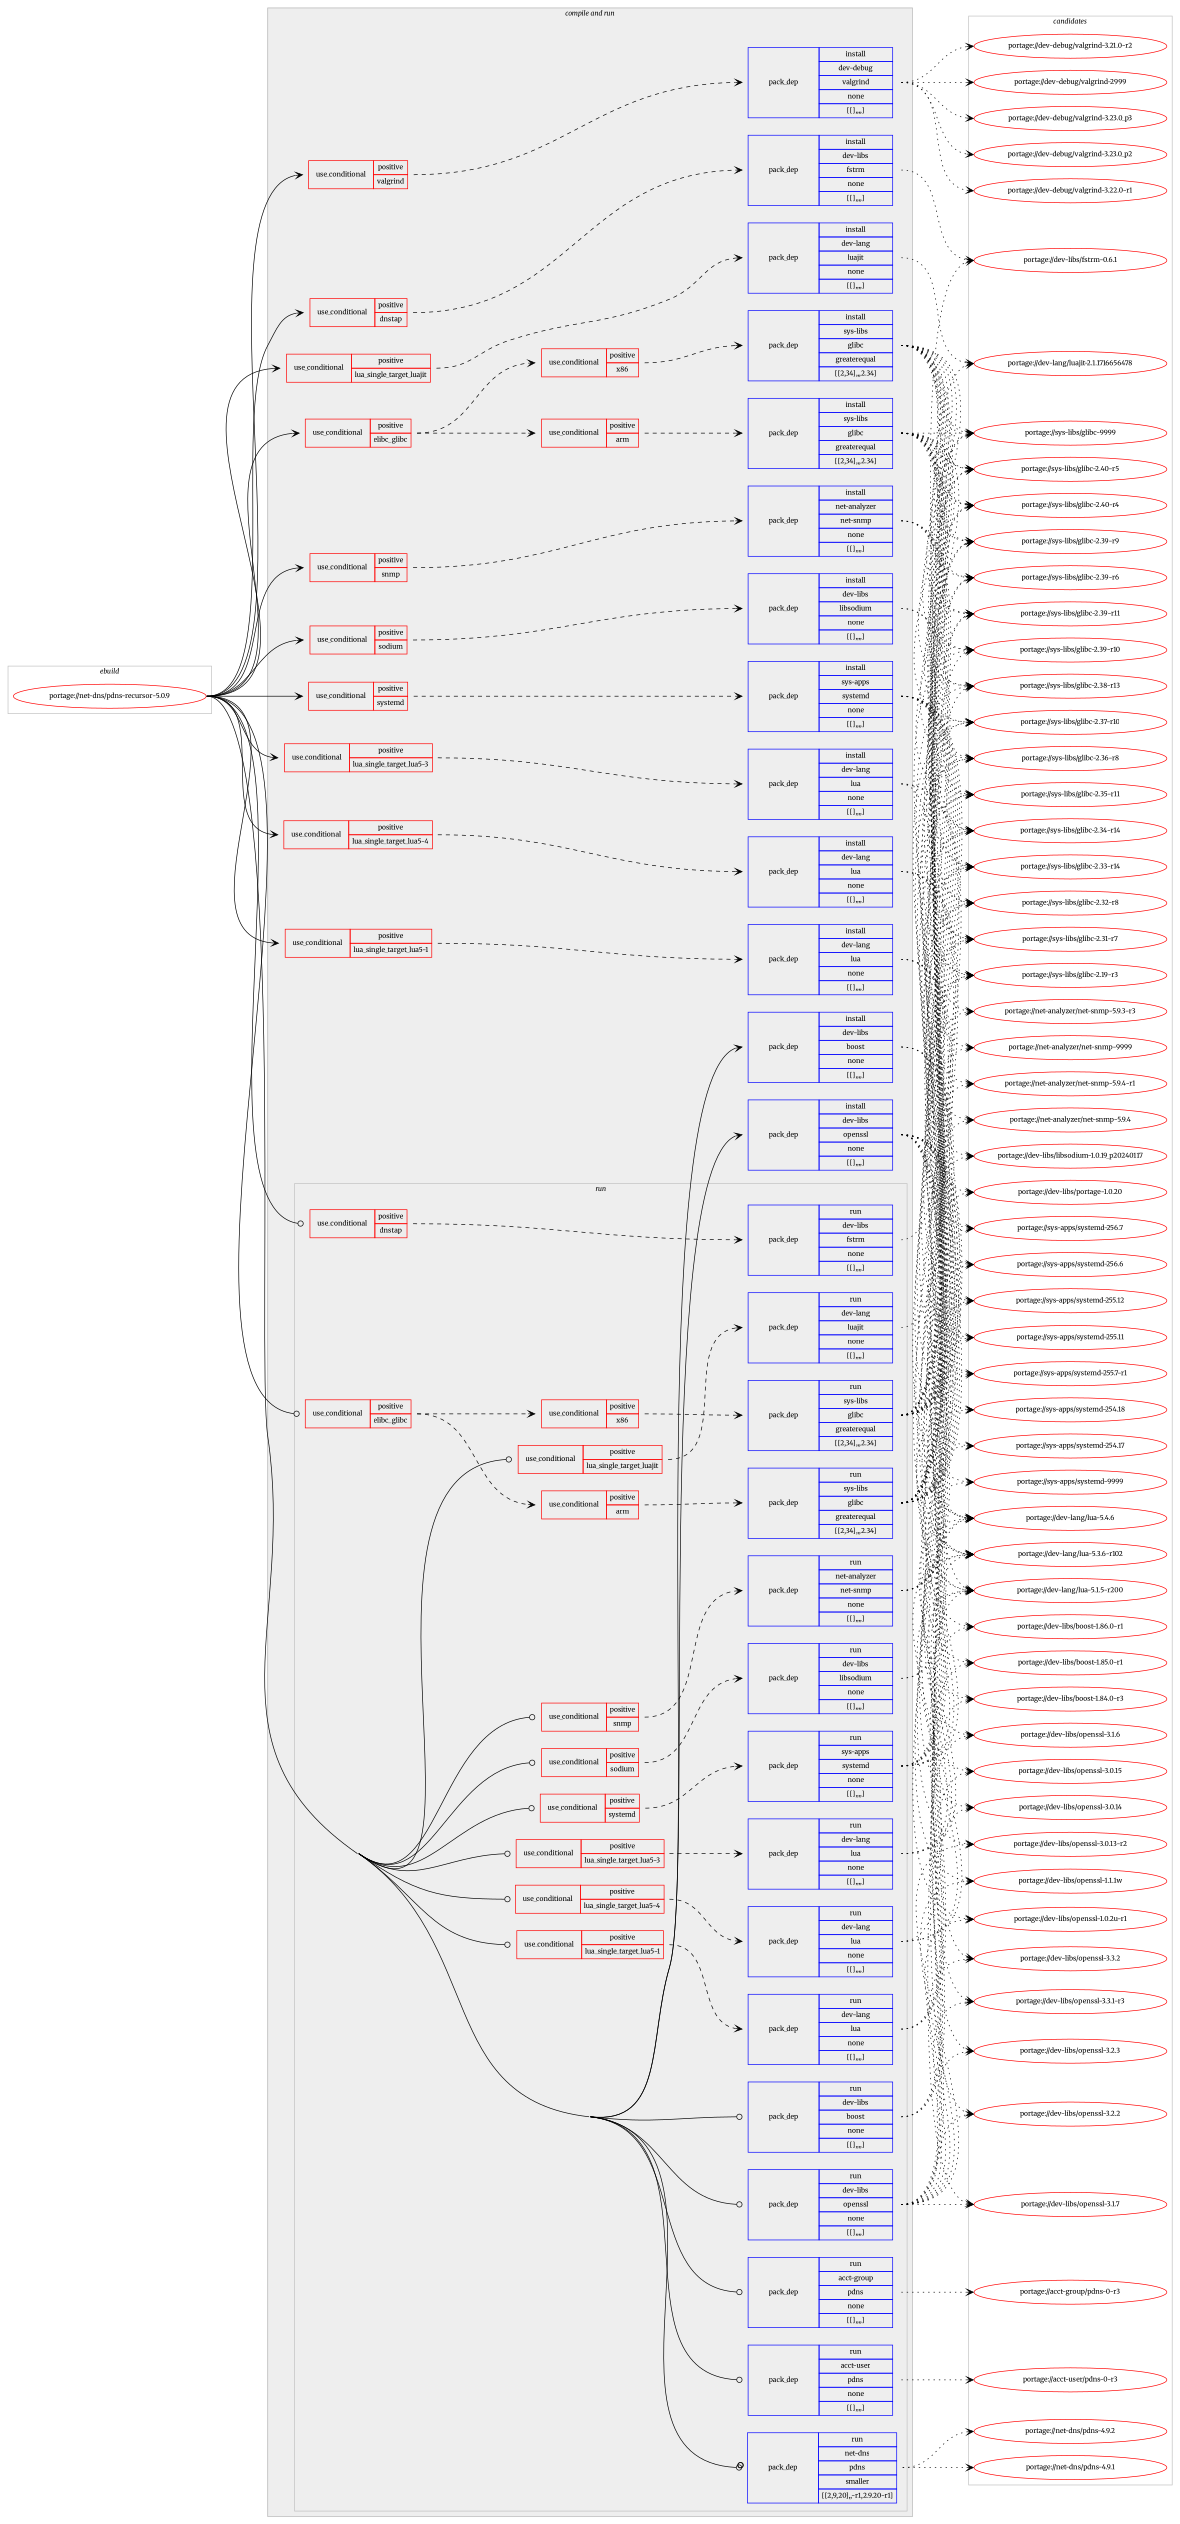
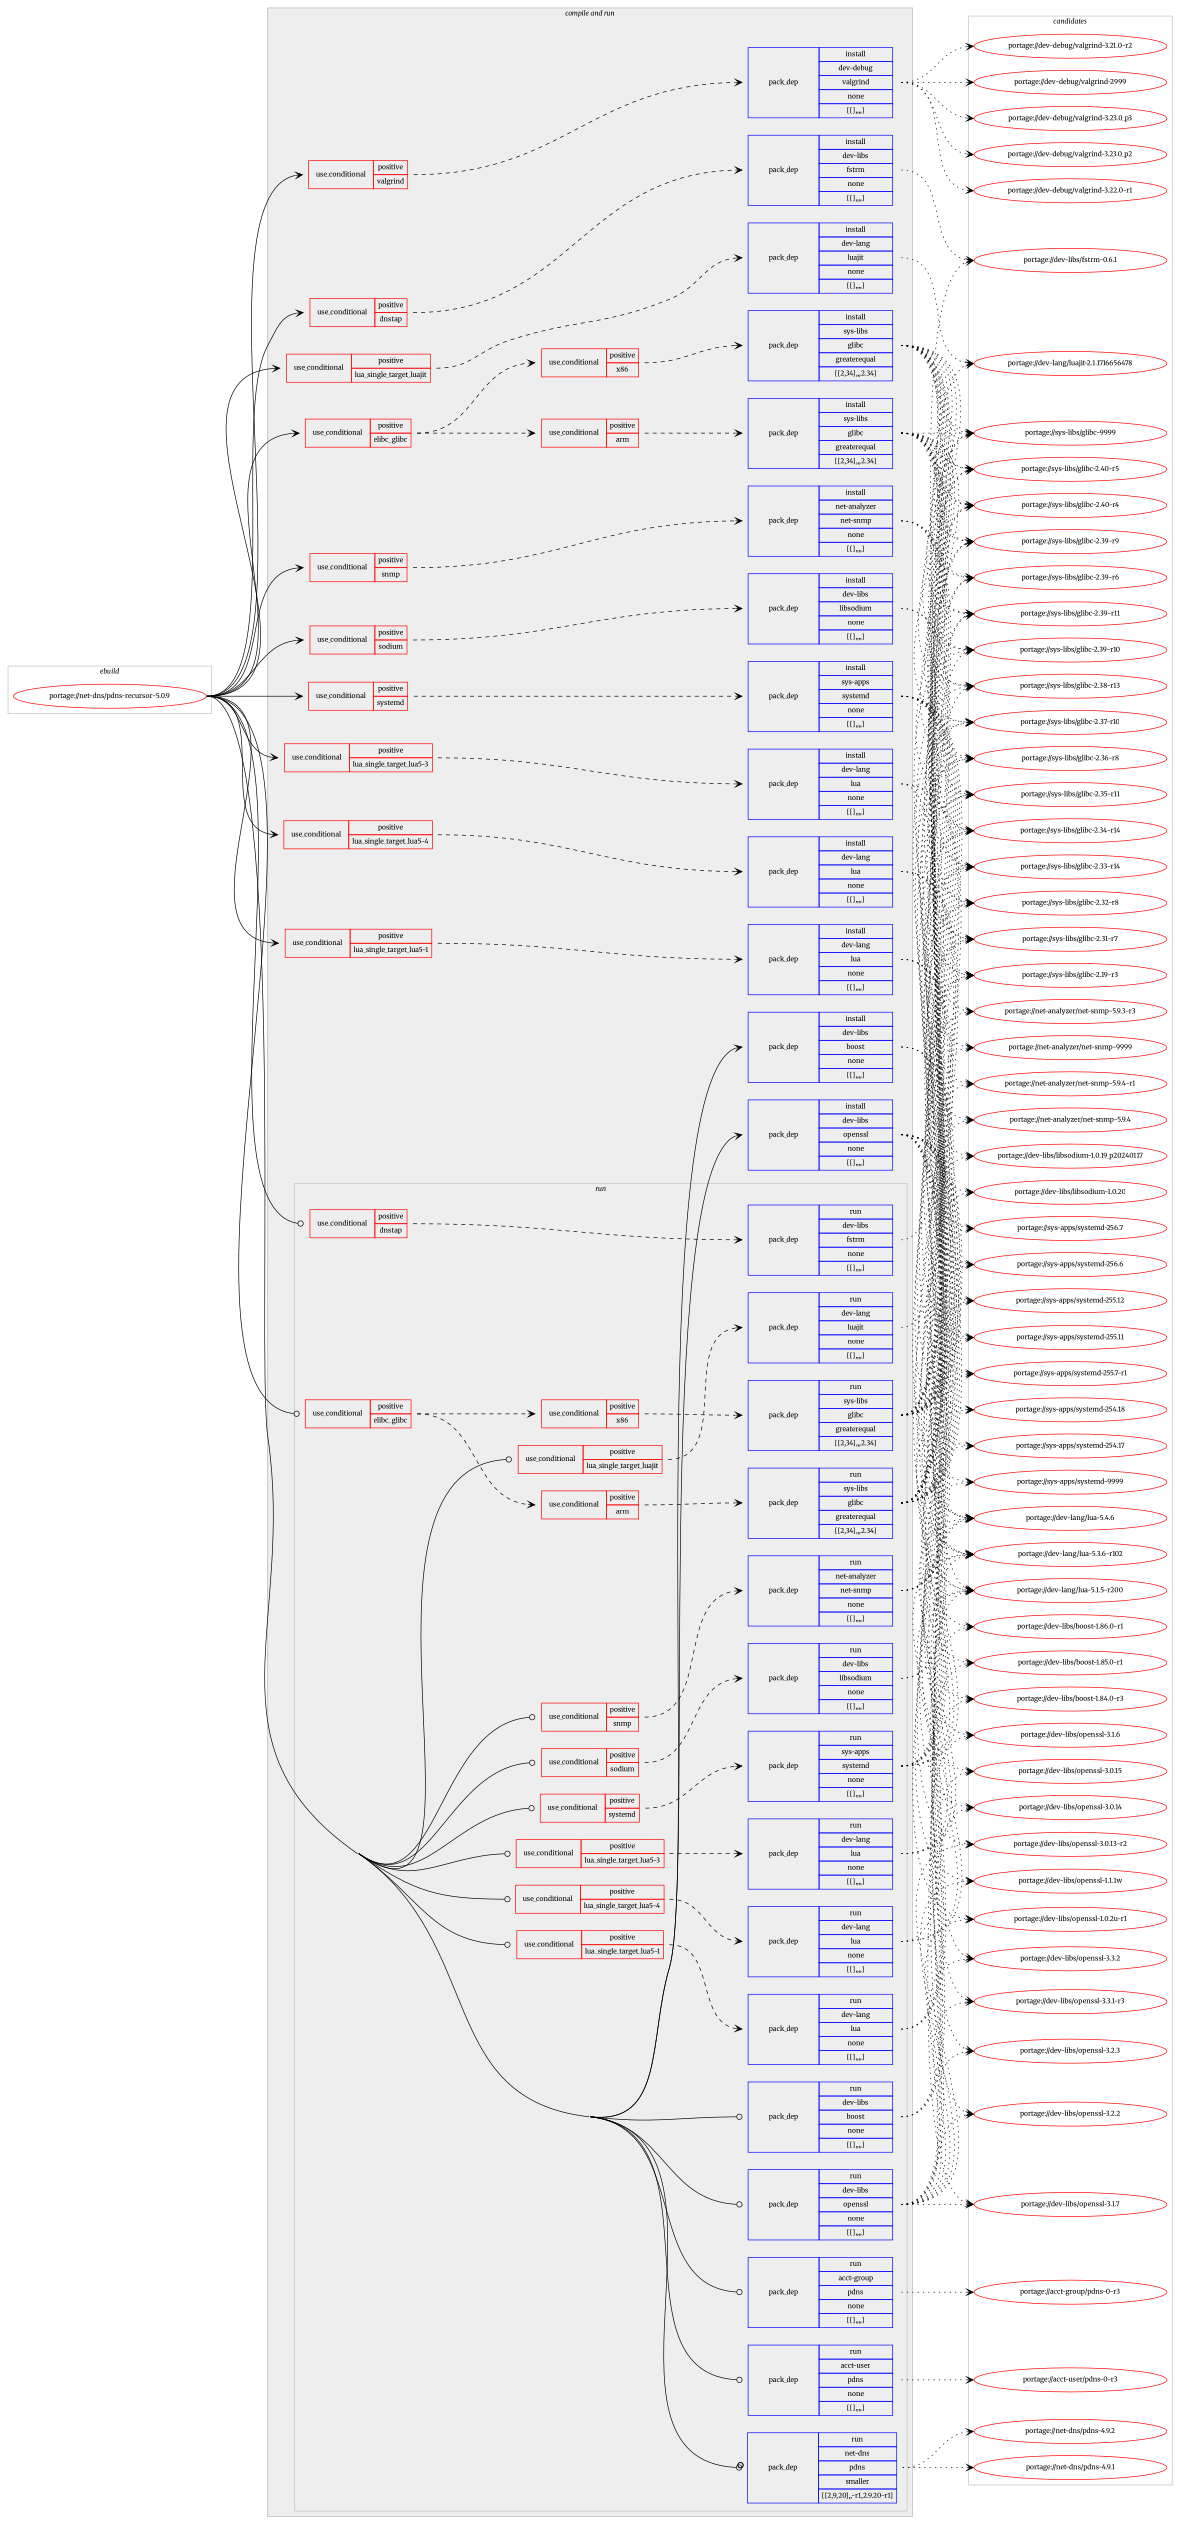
node "portage://dev-libs/portage-1.0.20": label "portage://dev-libs/portage-1.0.20" -> "portage://dev-libs/libsodium-1.0.20"
